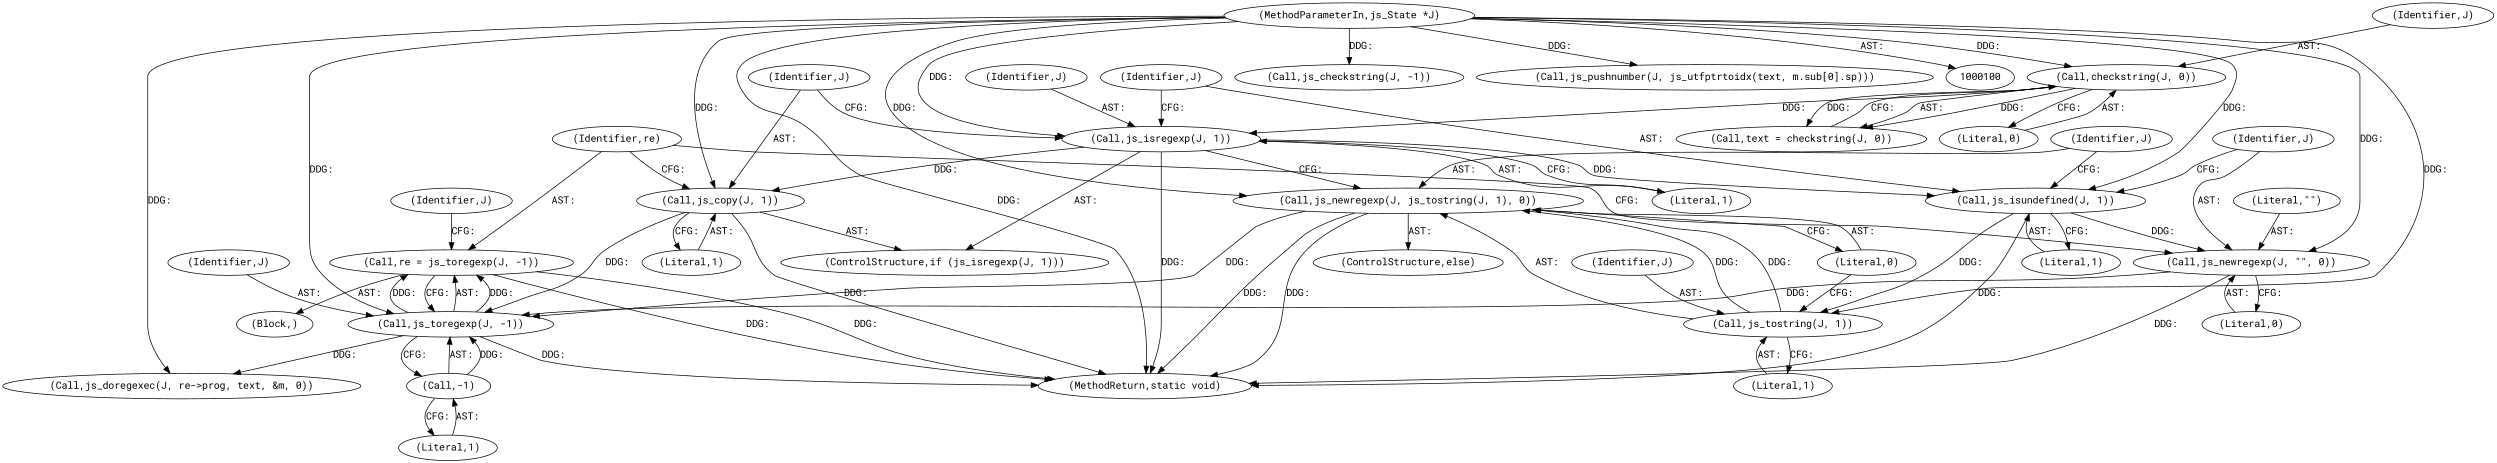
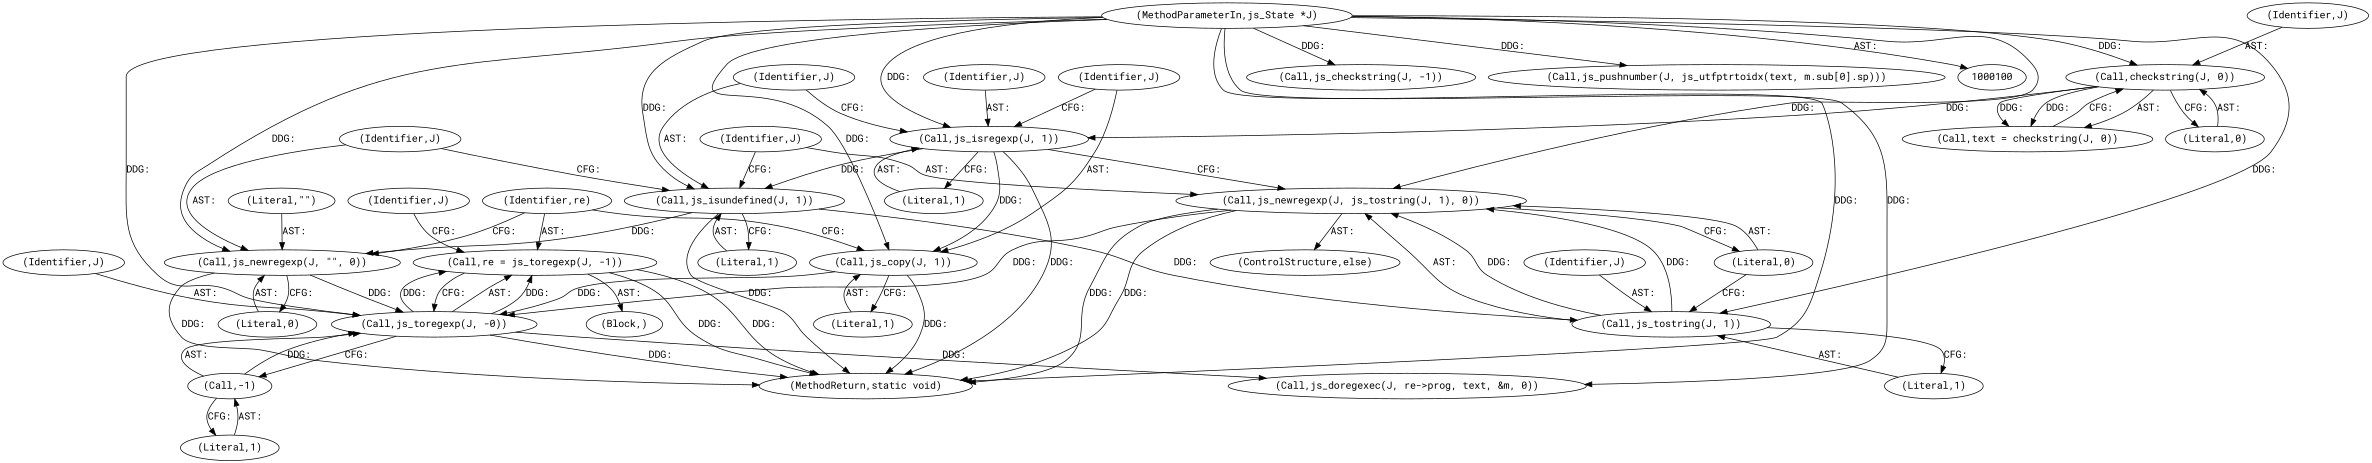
node "(ControlStructure,if (js_isregexp(J, 1)))": removed
node "(Call,js_toregexp(J, -1))": label "(Call,js_toregexp(J, -1))" -> "(Call,js_toregexp(J, -0))"
